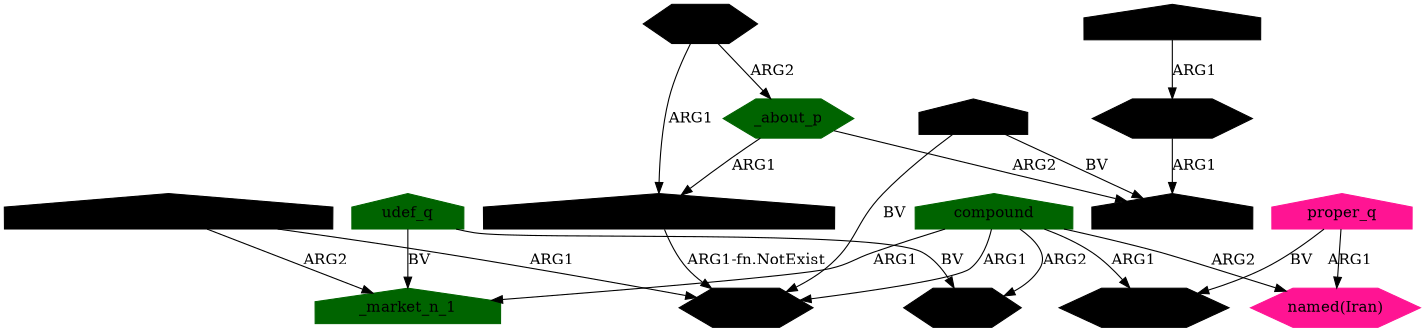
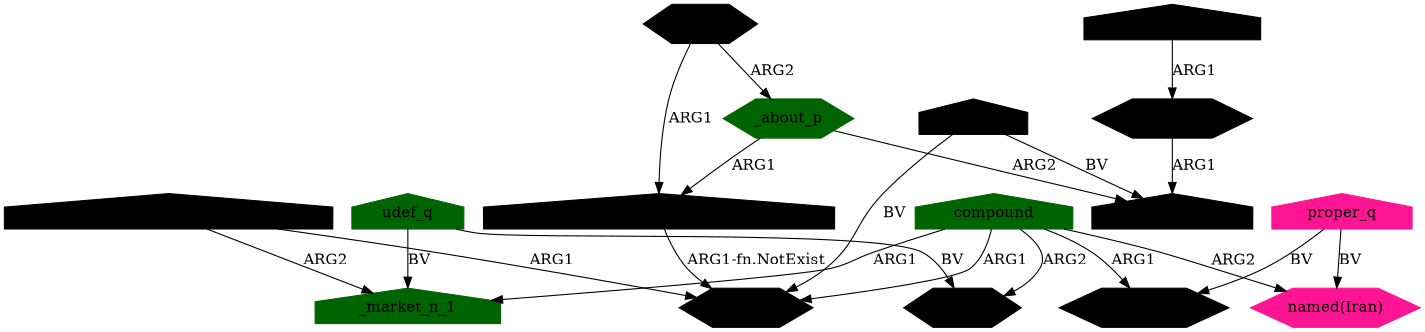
edge "proper_q" -> "named(Iran)": label "ARG1" -> "BV"
